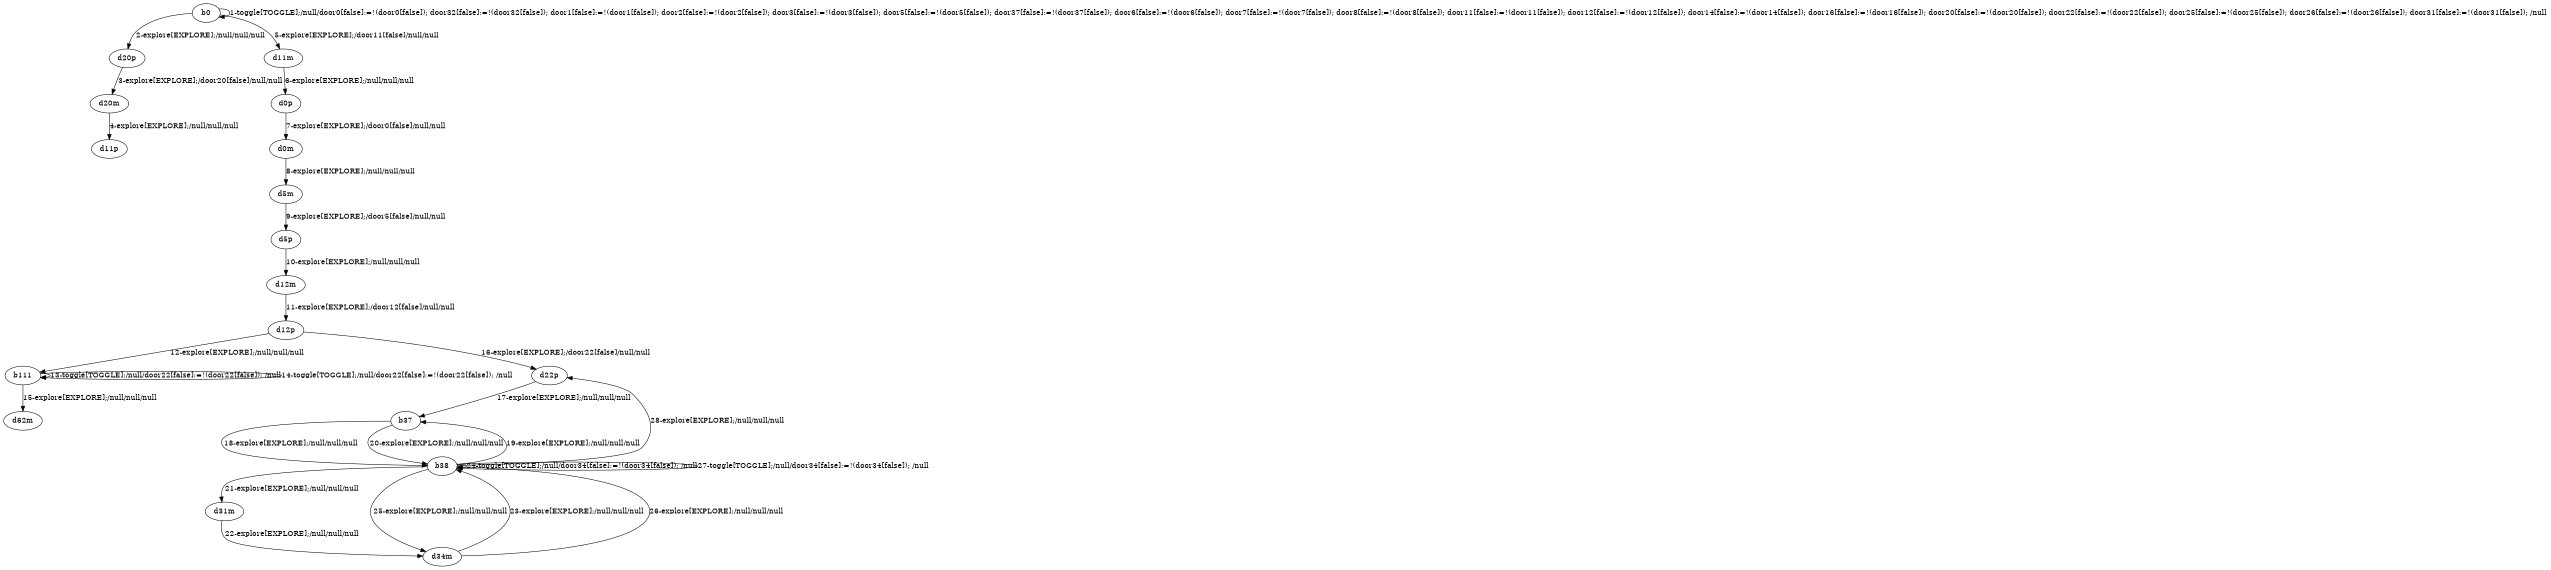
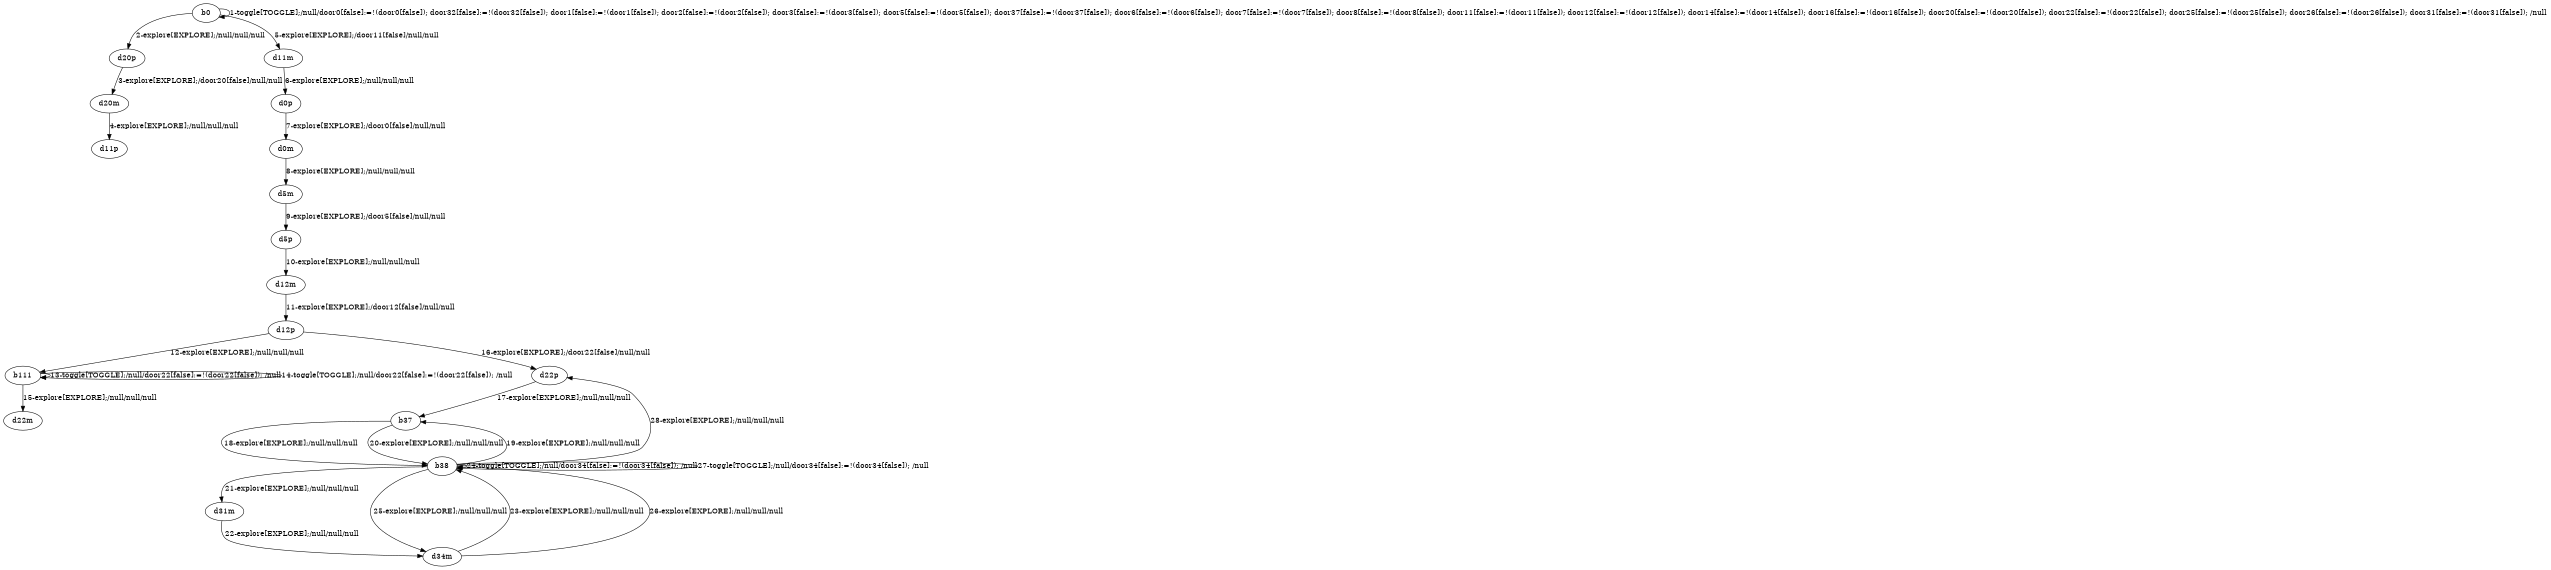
node "d62m": label "d62m" -> "d22m"
